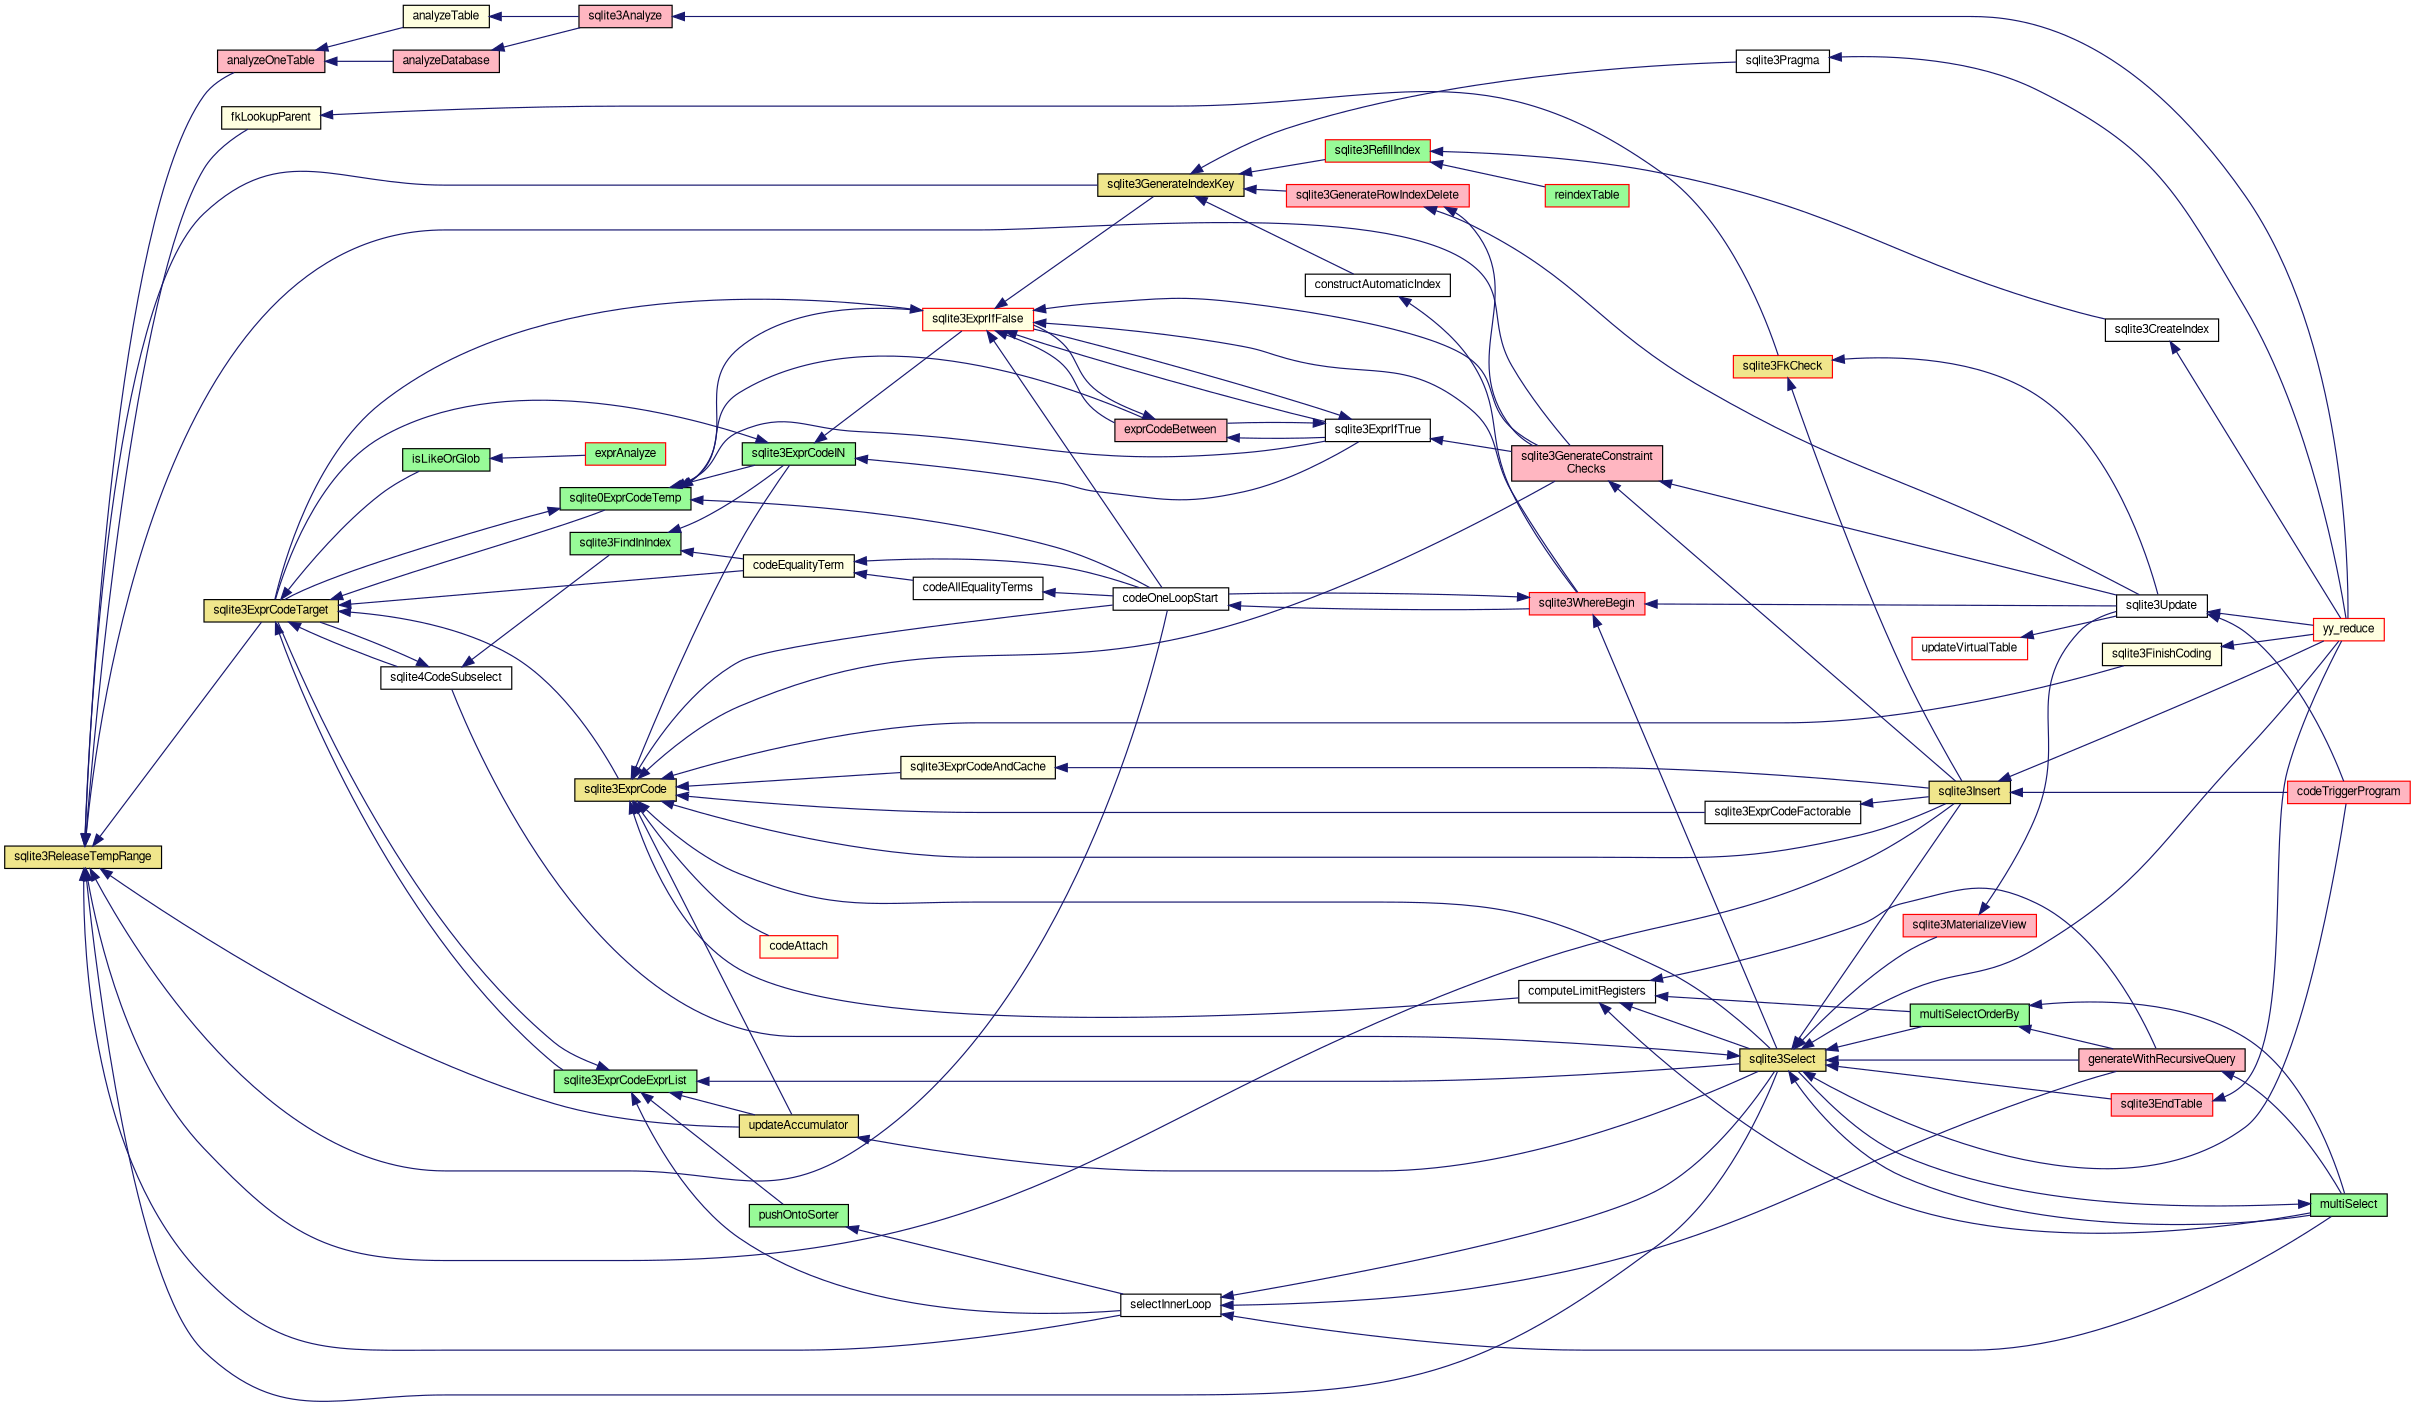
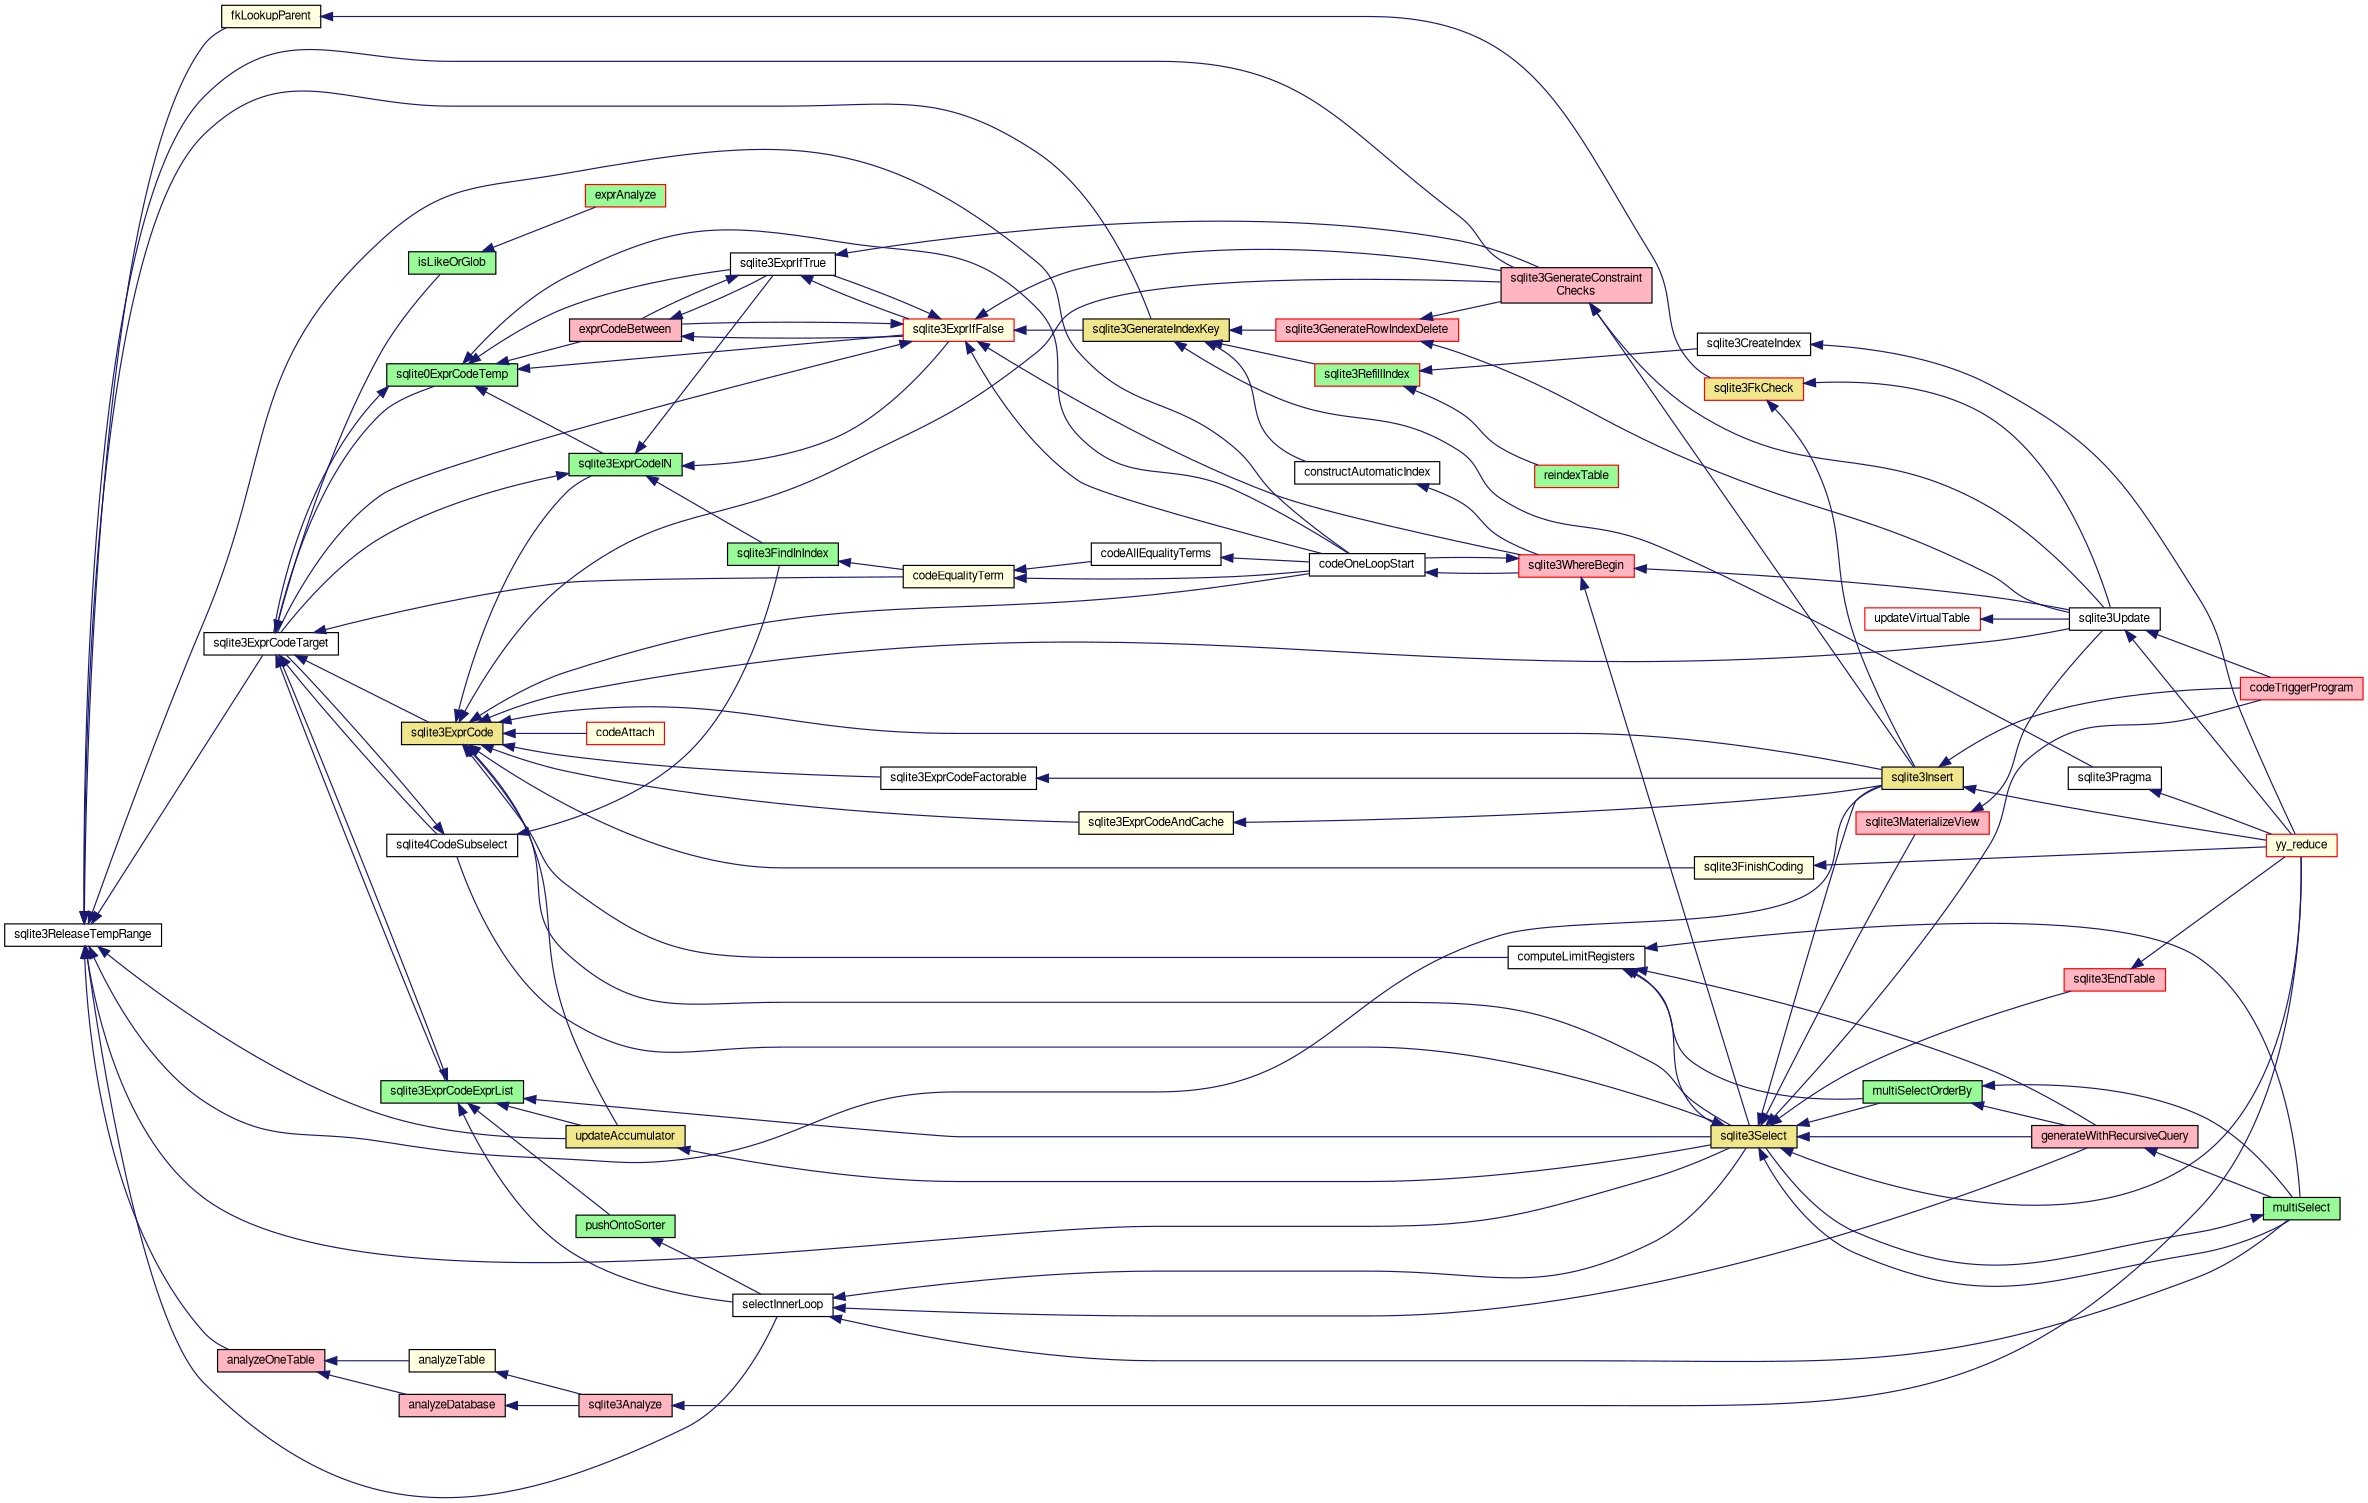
edge "sqlite3ExprCodeIN" -> "sqlite3FindInIndex": reversed
node "sqlite3ExprCodeTarget": fillcolor khaki -> white
edge "sqlite3Update" -> "sqlite3ExprCode": added
node "sqlite3ReleaseTempRange": fillcolor khaki -> white
